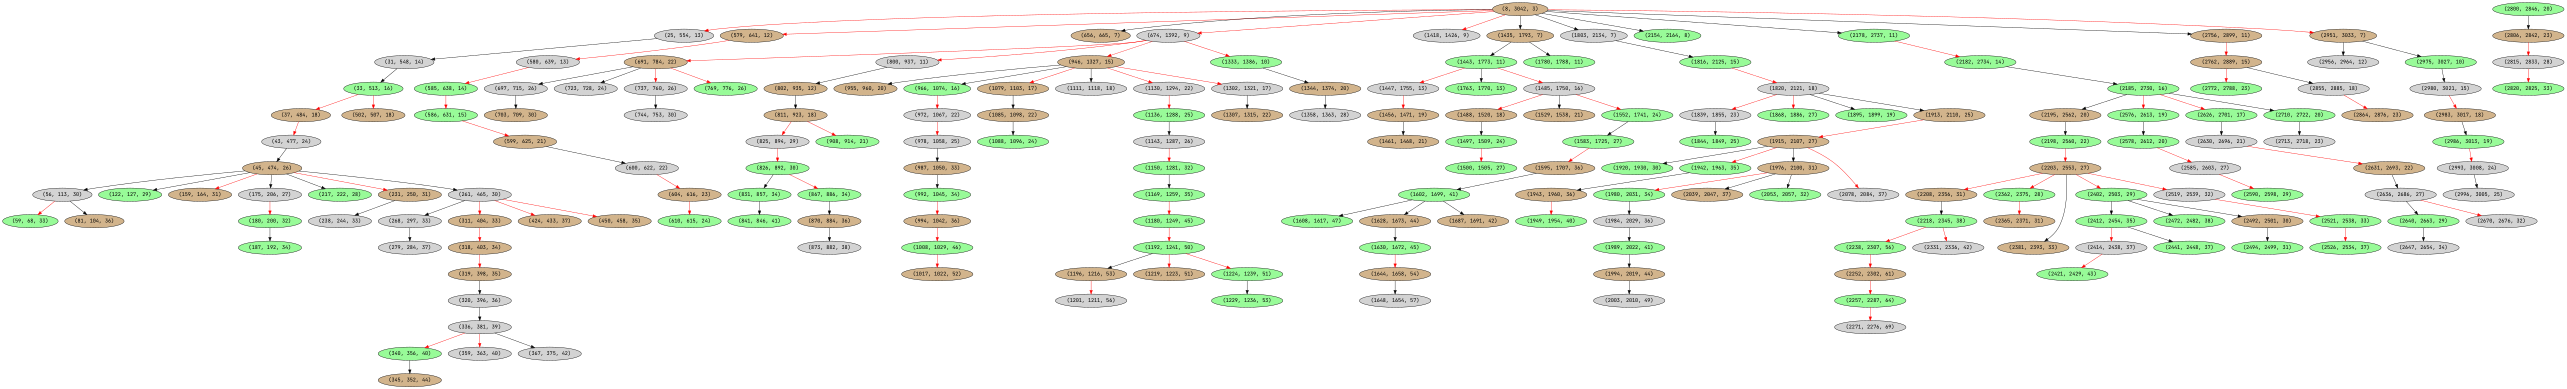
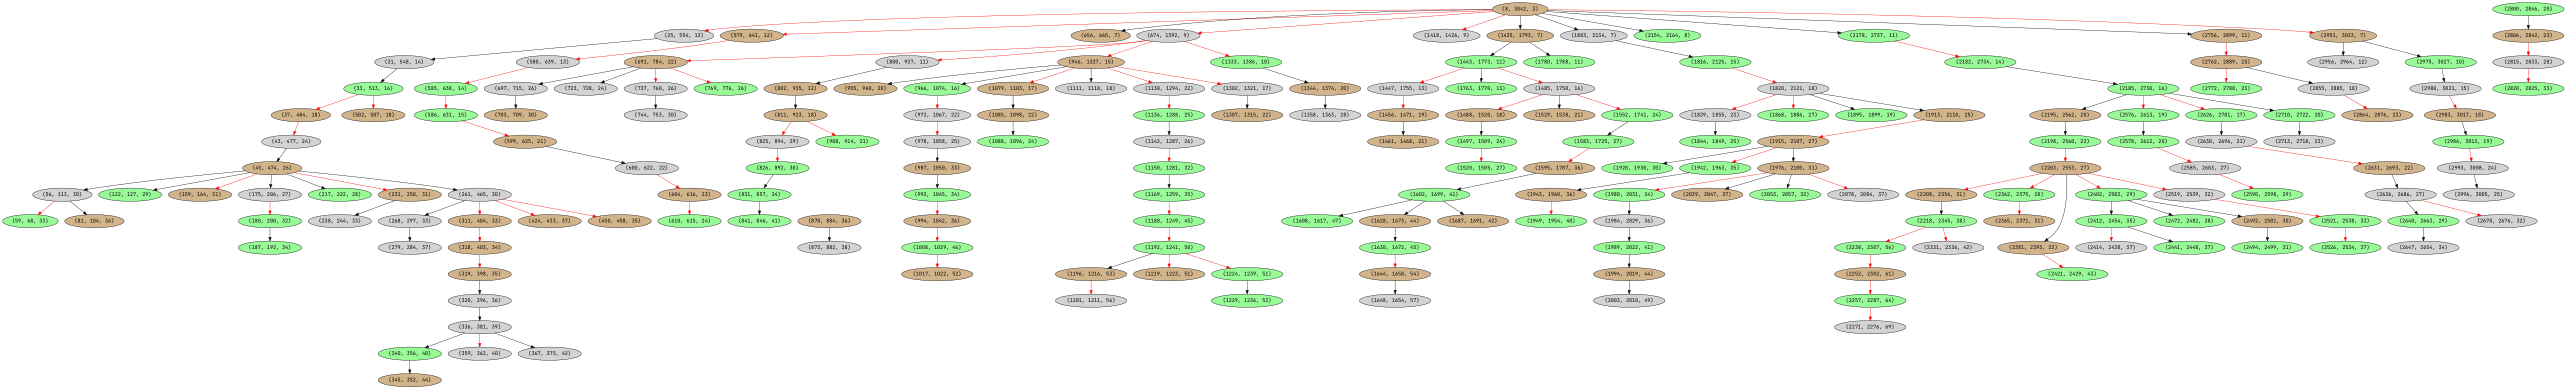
edge "(1915, 2107, 27)" -> "(2078, 2084, 37)": now "(1976, 2100, 31)" -> "(2078, 2084, 37)"
node "(1500, 1505, 27)": label "(1500, 1505, 27)" -> "(1520, 1505, 27)"
node "(867, 886, 34)": removed
edge "(2414, 2438, 37)" -> "(2421, 2429, 43)": now "(2381, 2393, 33)" -> "(2421, 2429, 43)"
edge "(336, 381, 39)" -> "(340, 356, 40)": color red -> black
